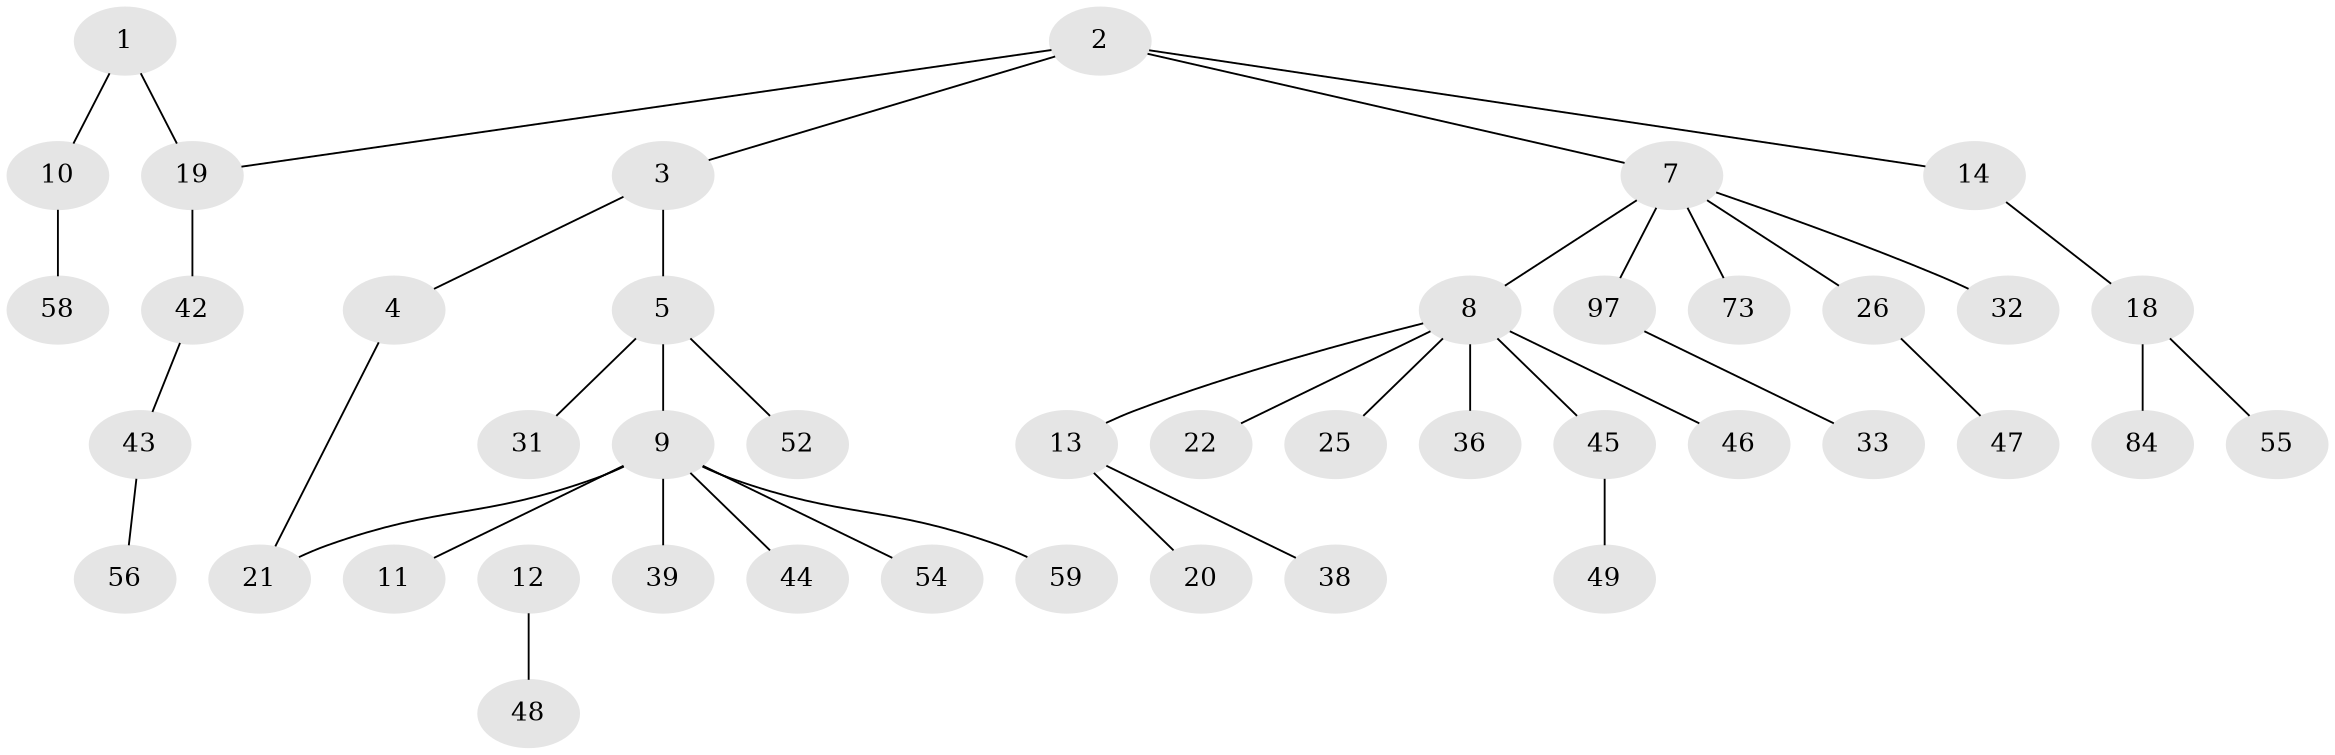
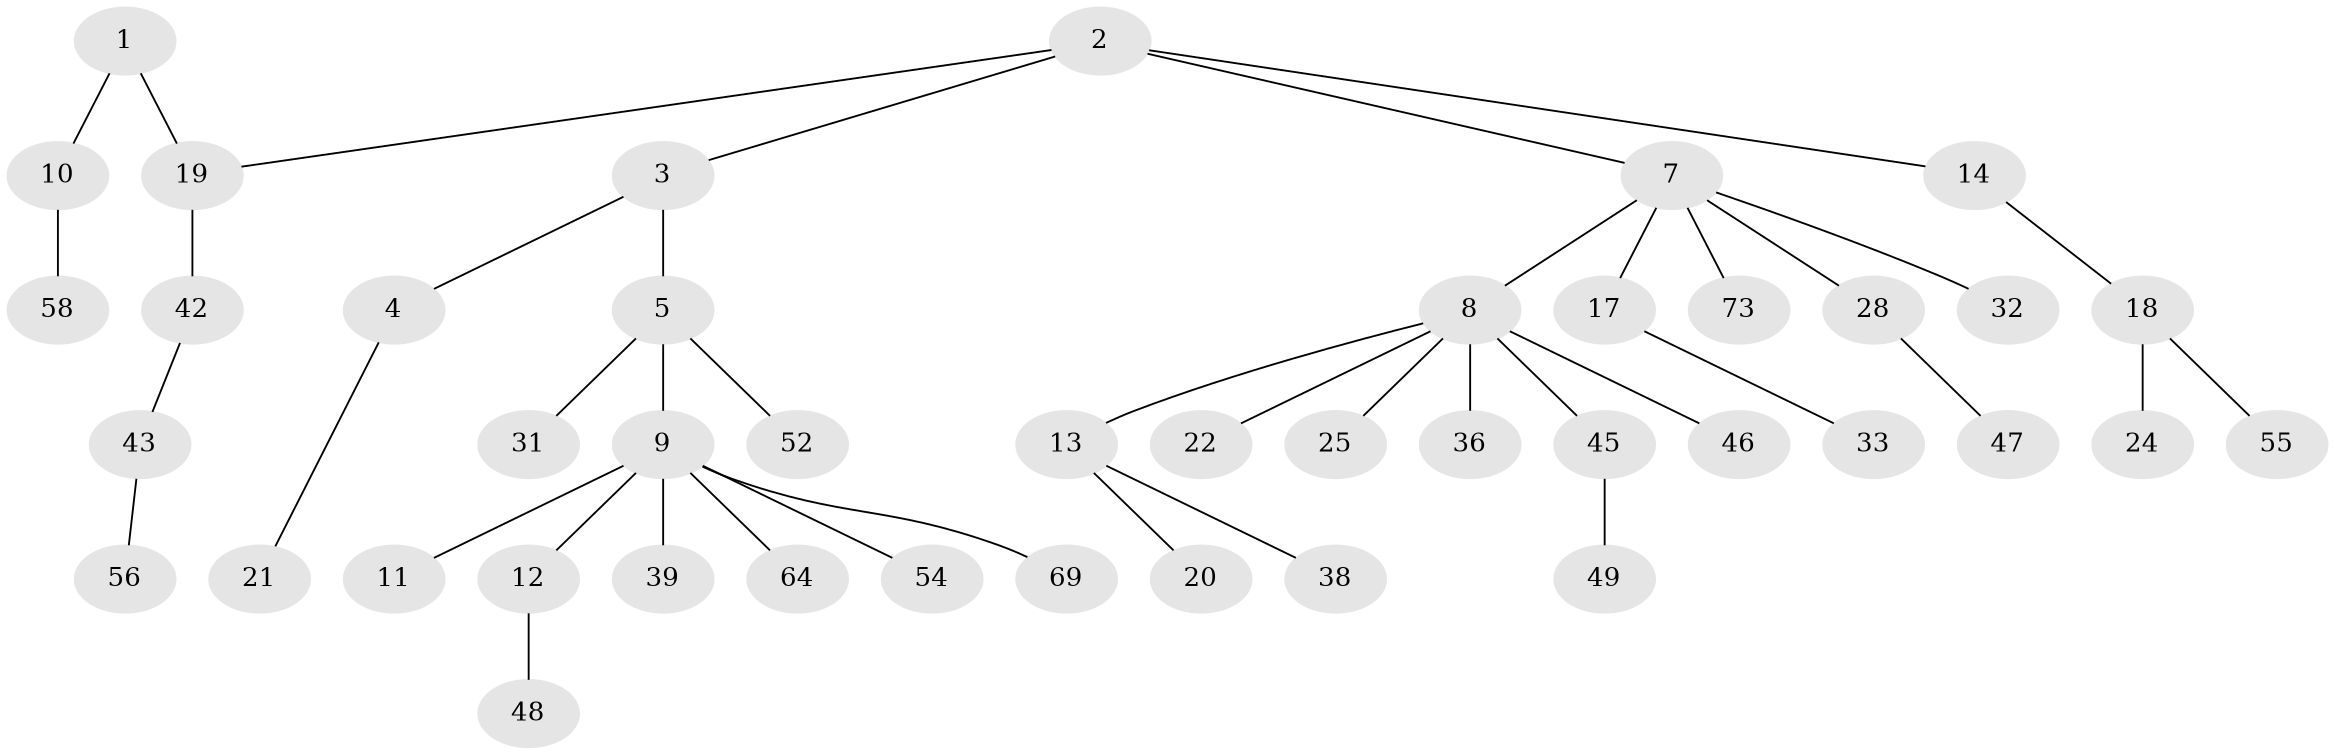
node "97": label "97" -> "17"
node "26": label "26" -> "28"
node "84": label "84" -> "24"
edge "9" -- "21": now "9" -- "12"
node "44": label "44" -> "64"
node "59": label "59" -> "69"
